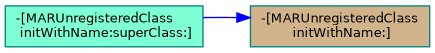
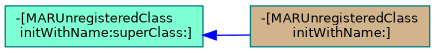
edge "-[MARUnregisteredClass initWithName:superClass:]" -> "-[MARUnregisteredClass initWithName:]": reversed
